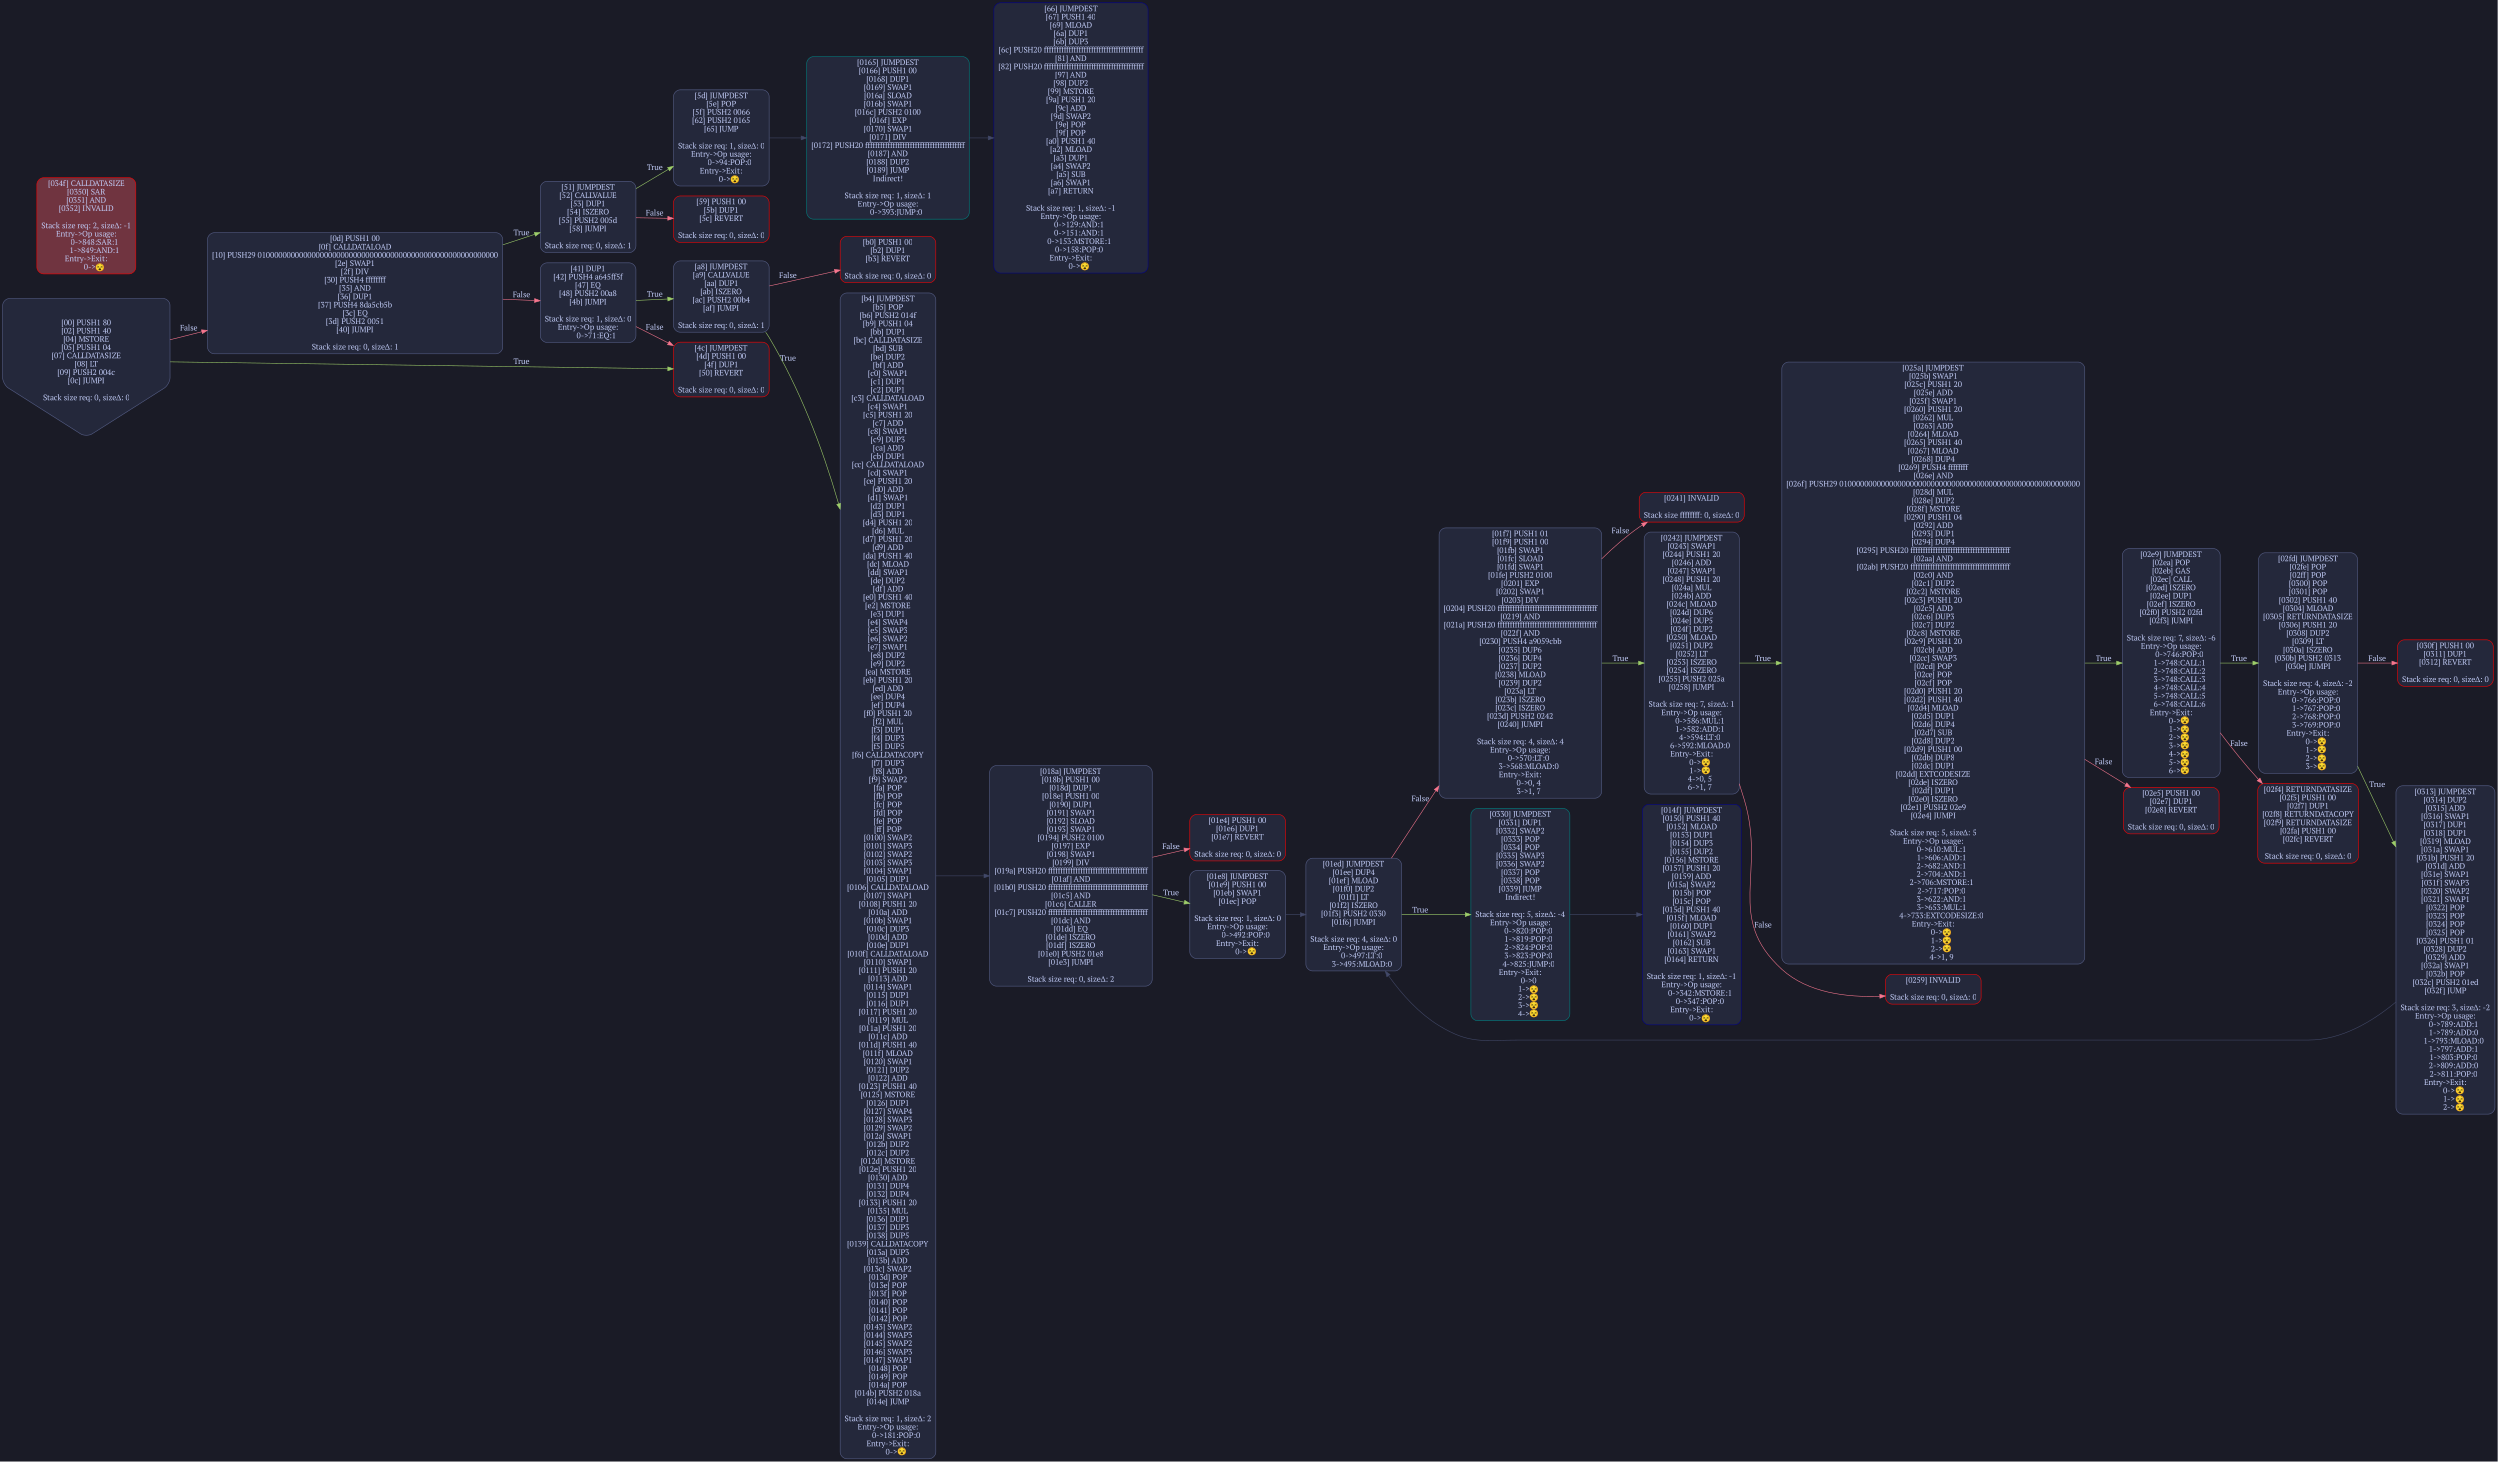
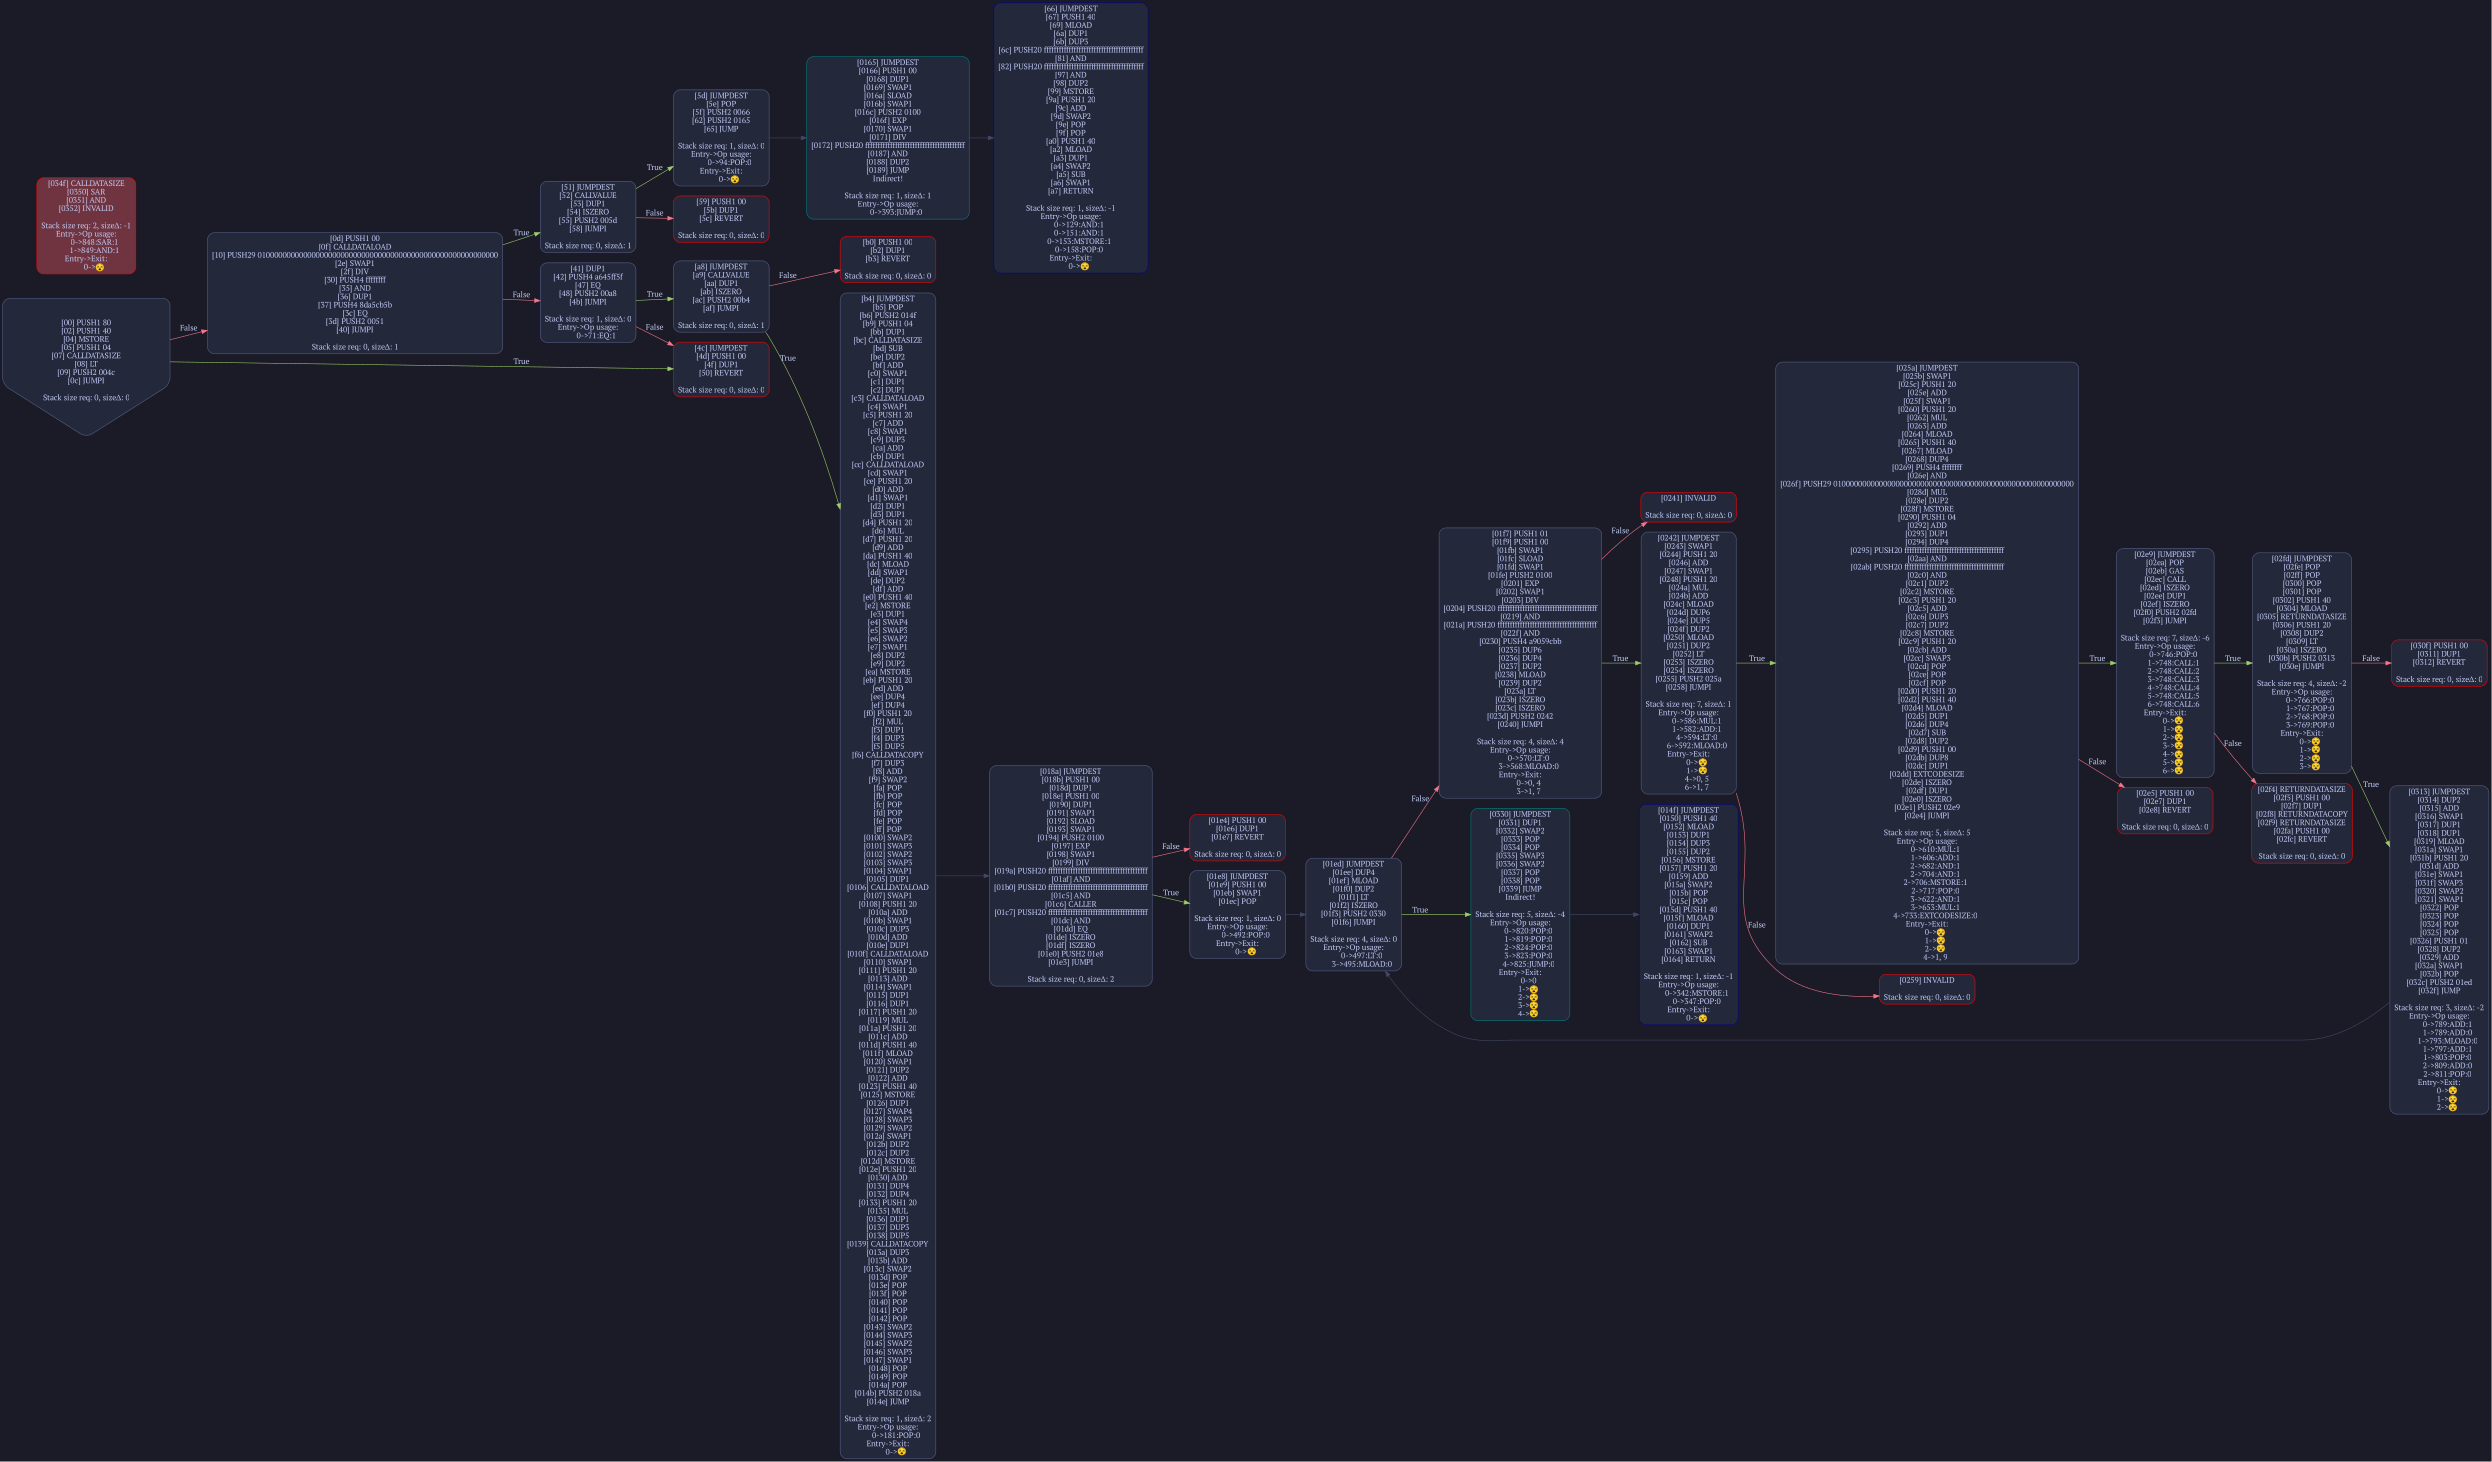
node "[0241] INVALID Stack size ffffffff: 0, sizeΔ: 0": label "[0241] INVALID Stack size ffffffff: 0, sizeΔ: 0" -> "[0241] INVALID Stack size req: 0, sizeΔ: 0"
